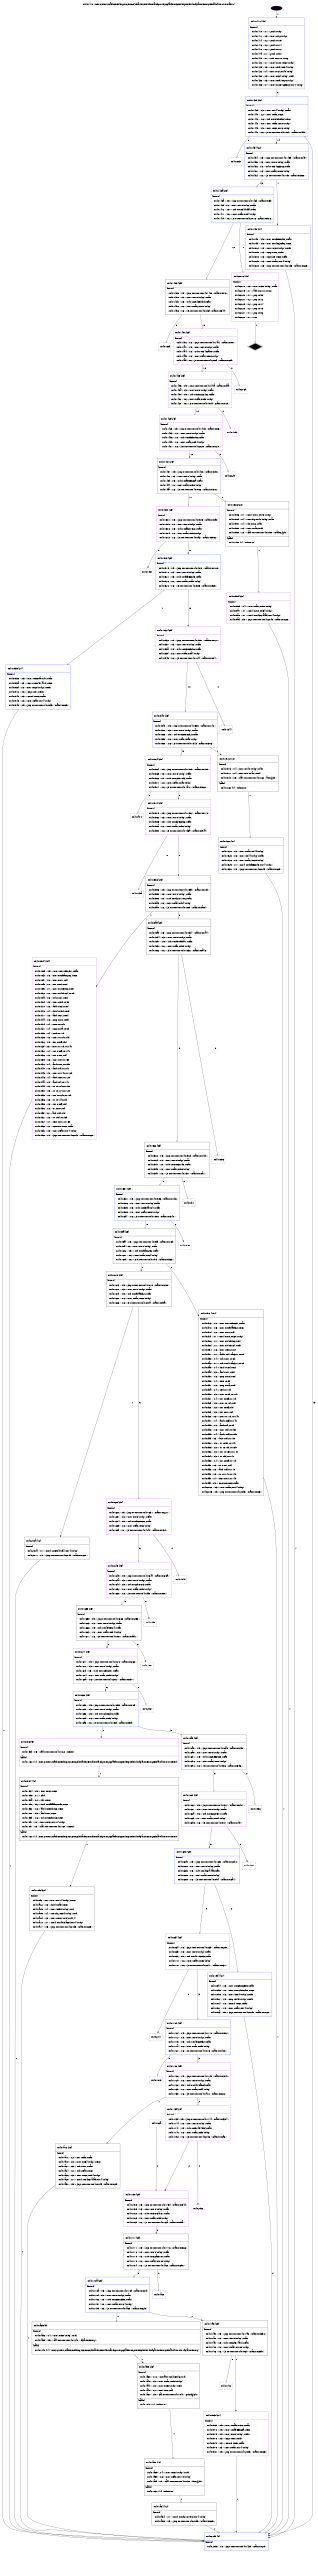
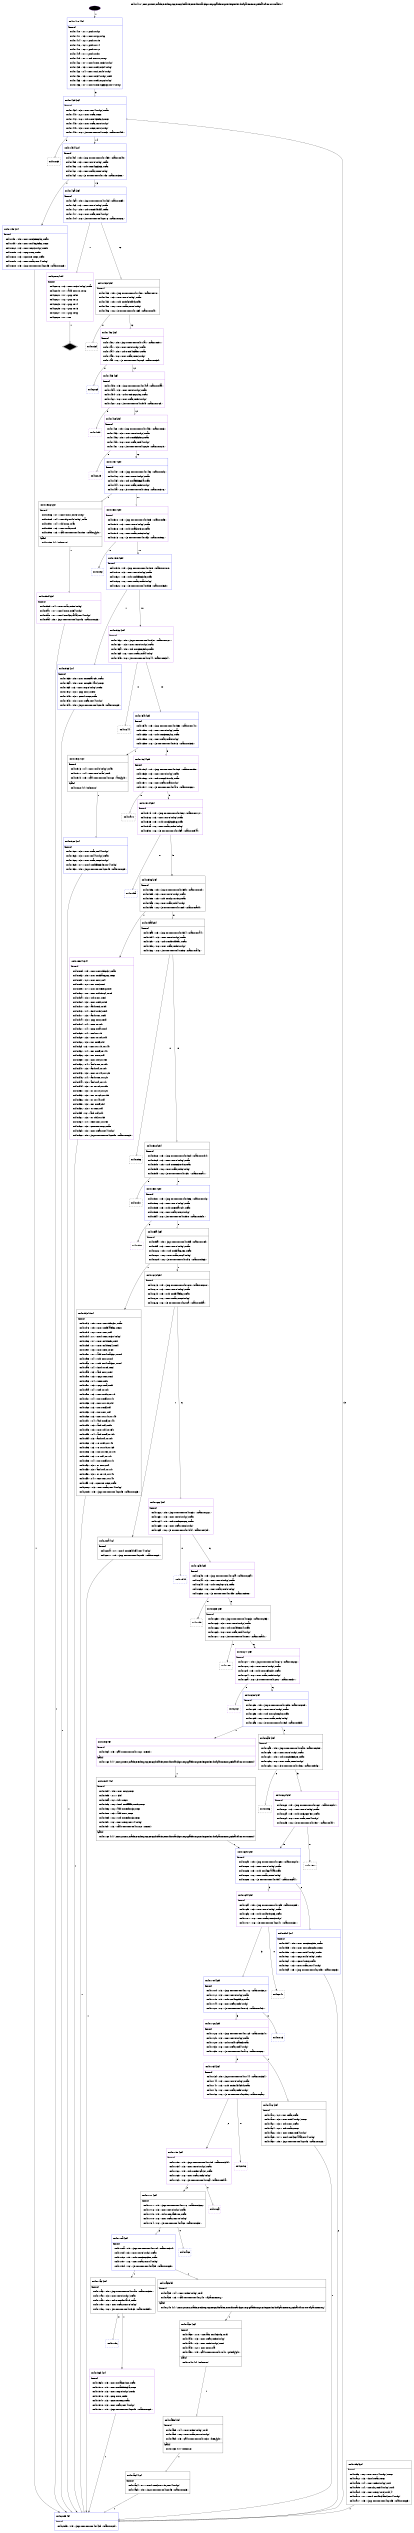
edge "0x4019d4 [40]" -> "0x4019fc [32]": now "0x4019d4 [40]" -> "0x4016db [25]"
edge "0x401cca" -> "0x401758 [25]": reversed
